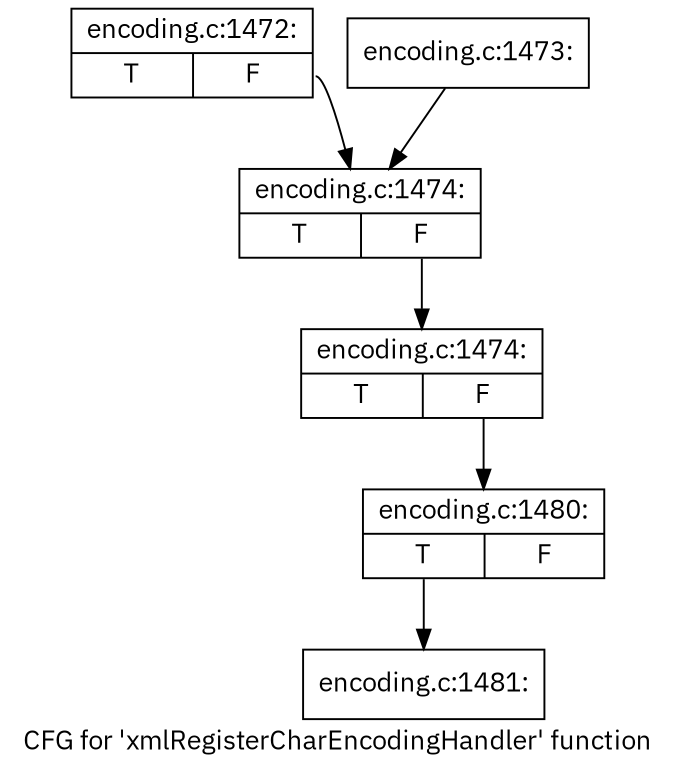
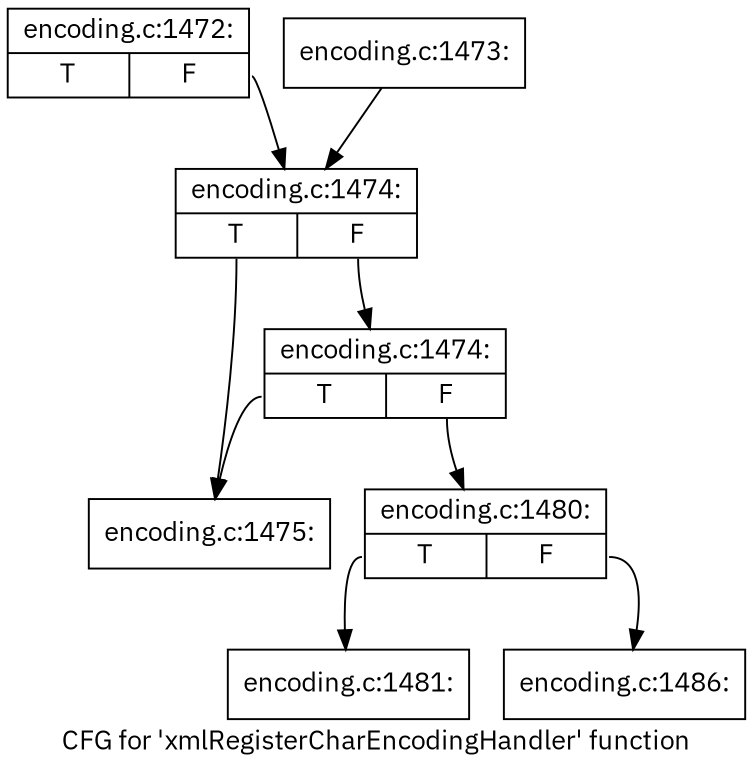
node "encoding.c:1475:": added
node "encoding.c:1486:": added
